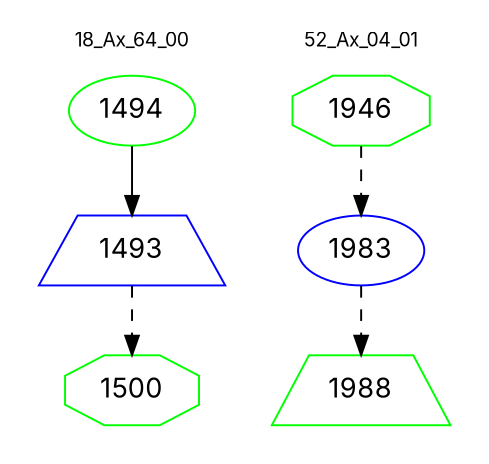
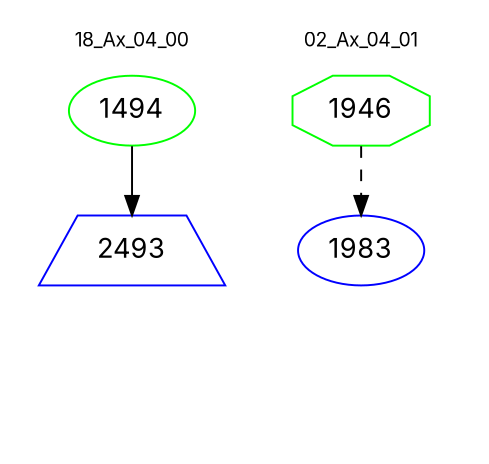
cluster "18_Ax_64_00": label "18_Ax_64_00" -> "18_Ax_04_00"
cluster "52_Ax_04_01": label "52_Ax_04_01" -> "02_Ax_04_01"
node "1493": label "1493" -> "2493"
node "1500": removed
node "1988": removed
